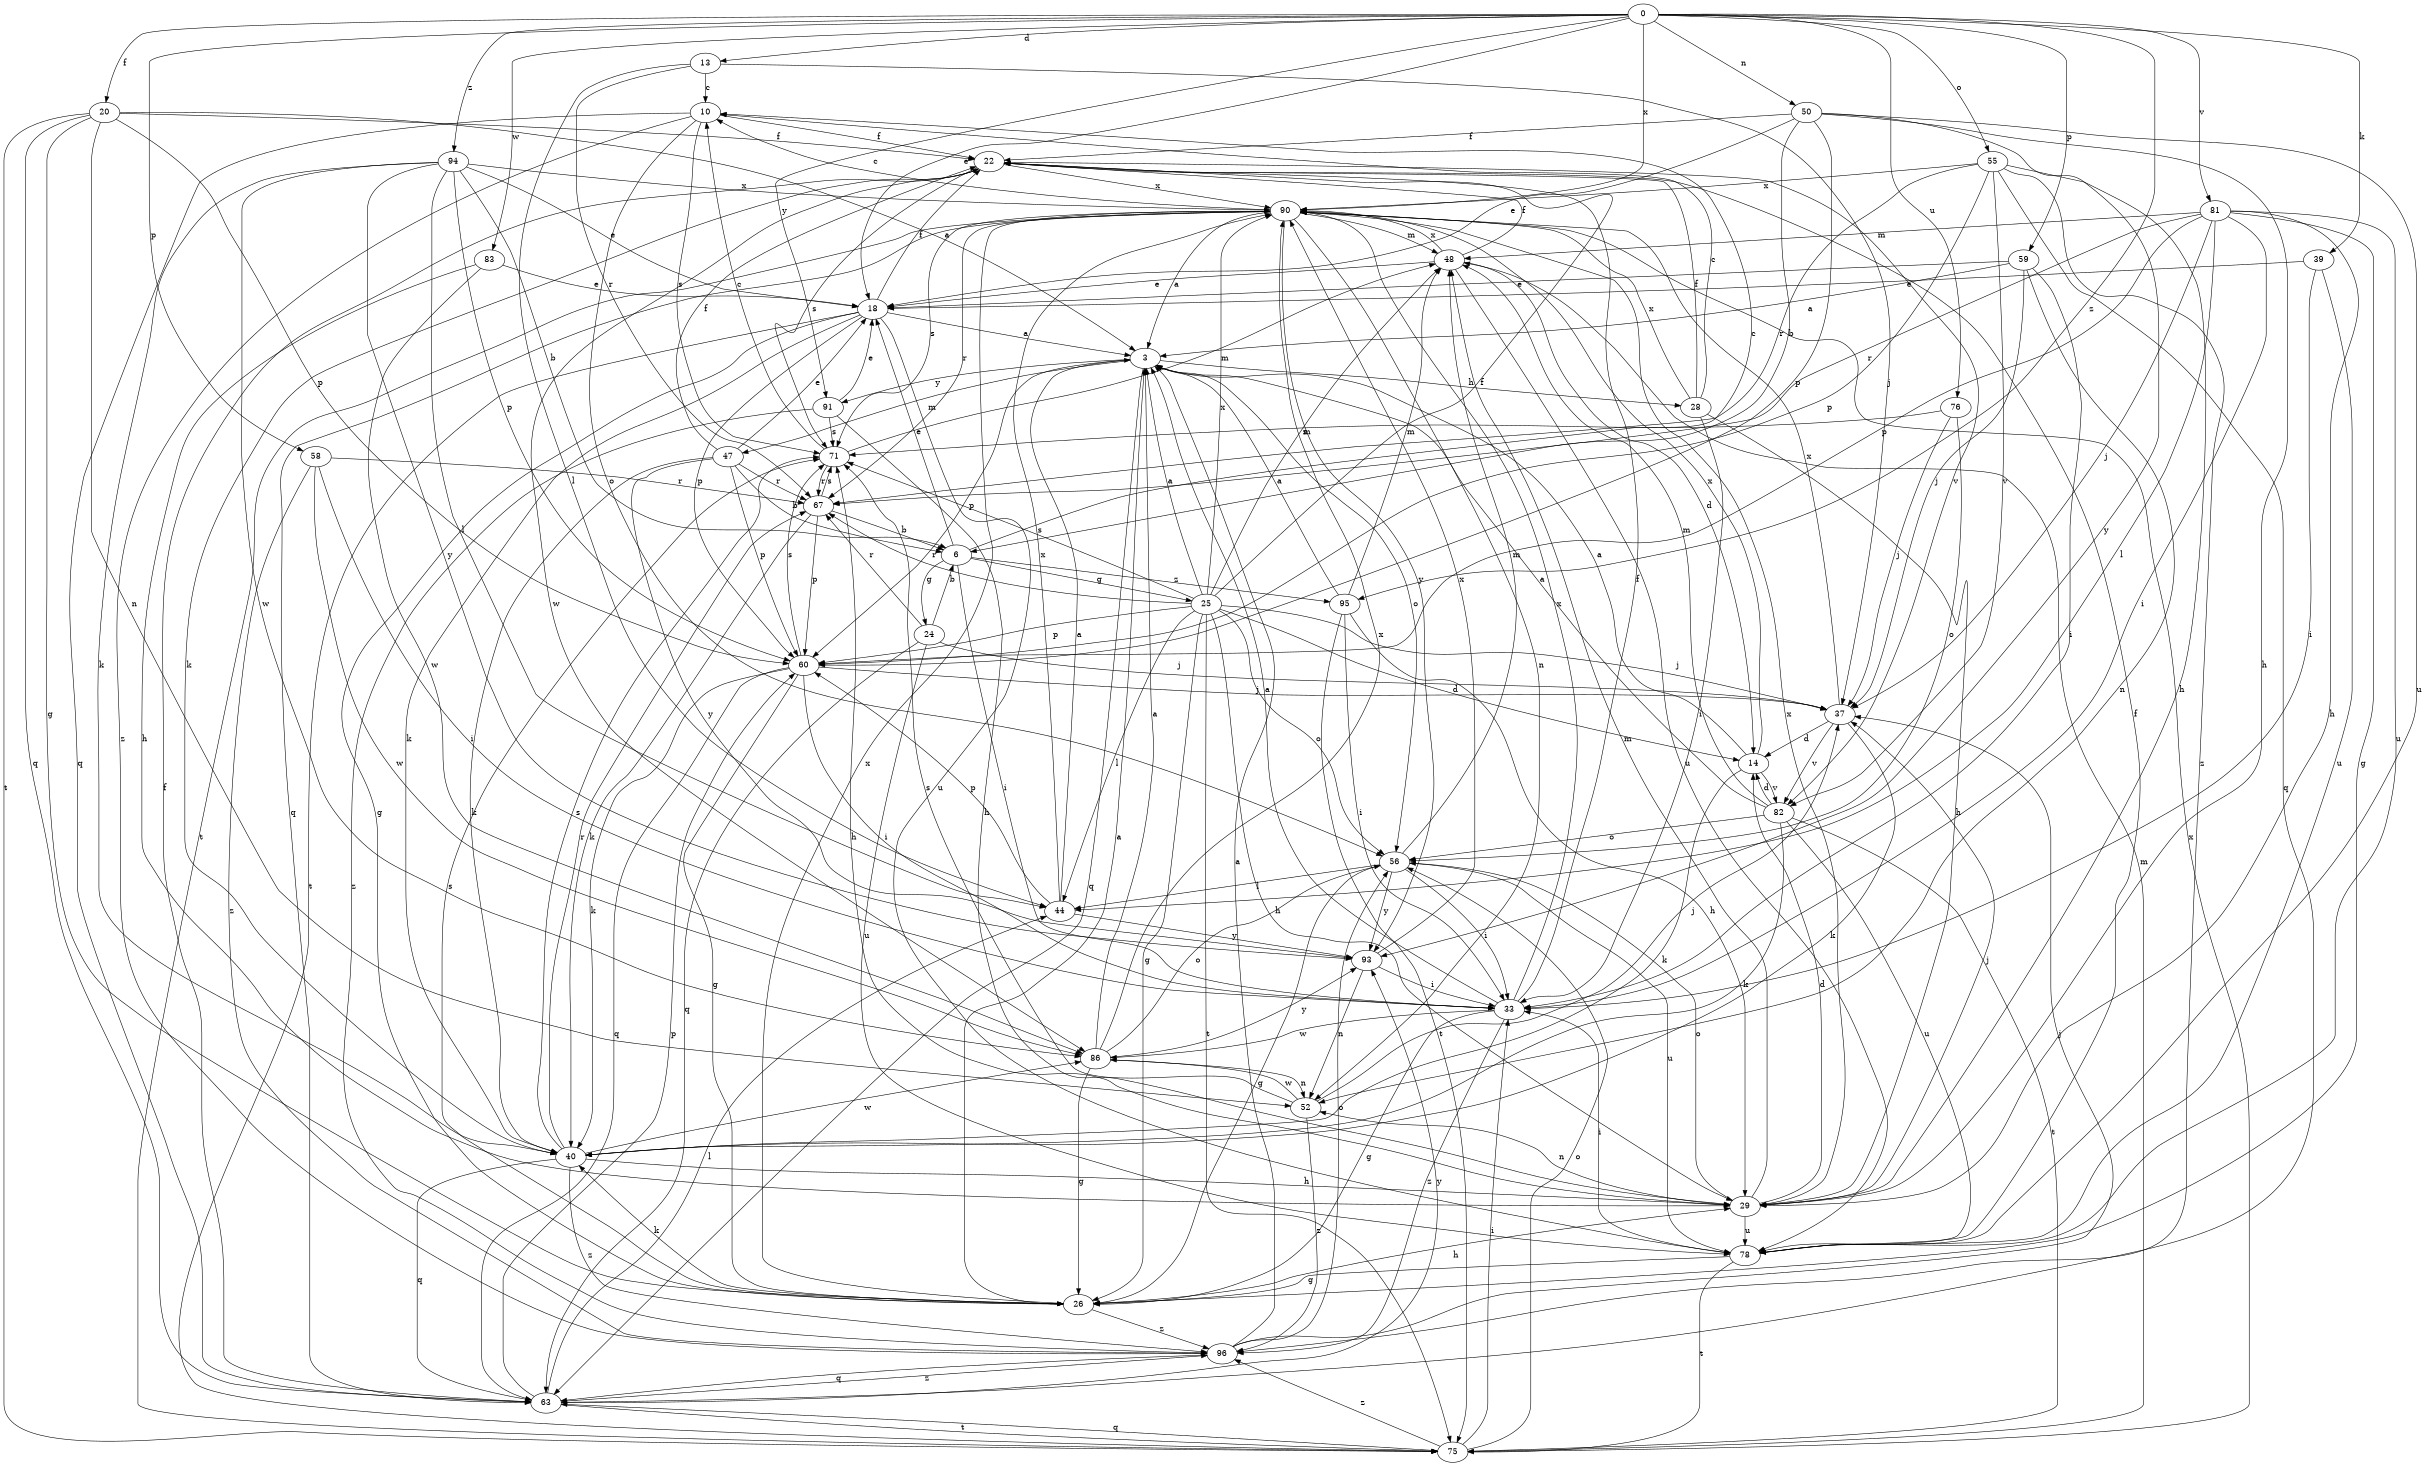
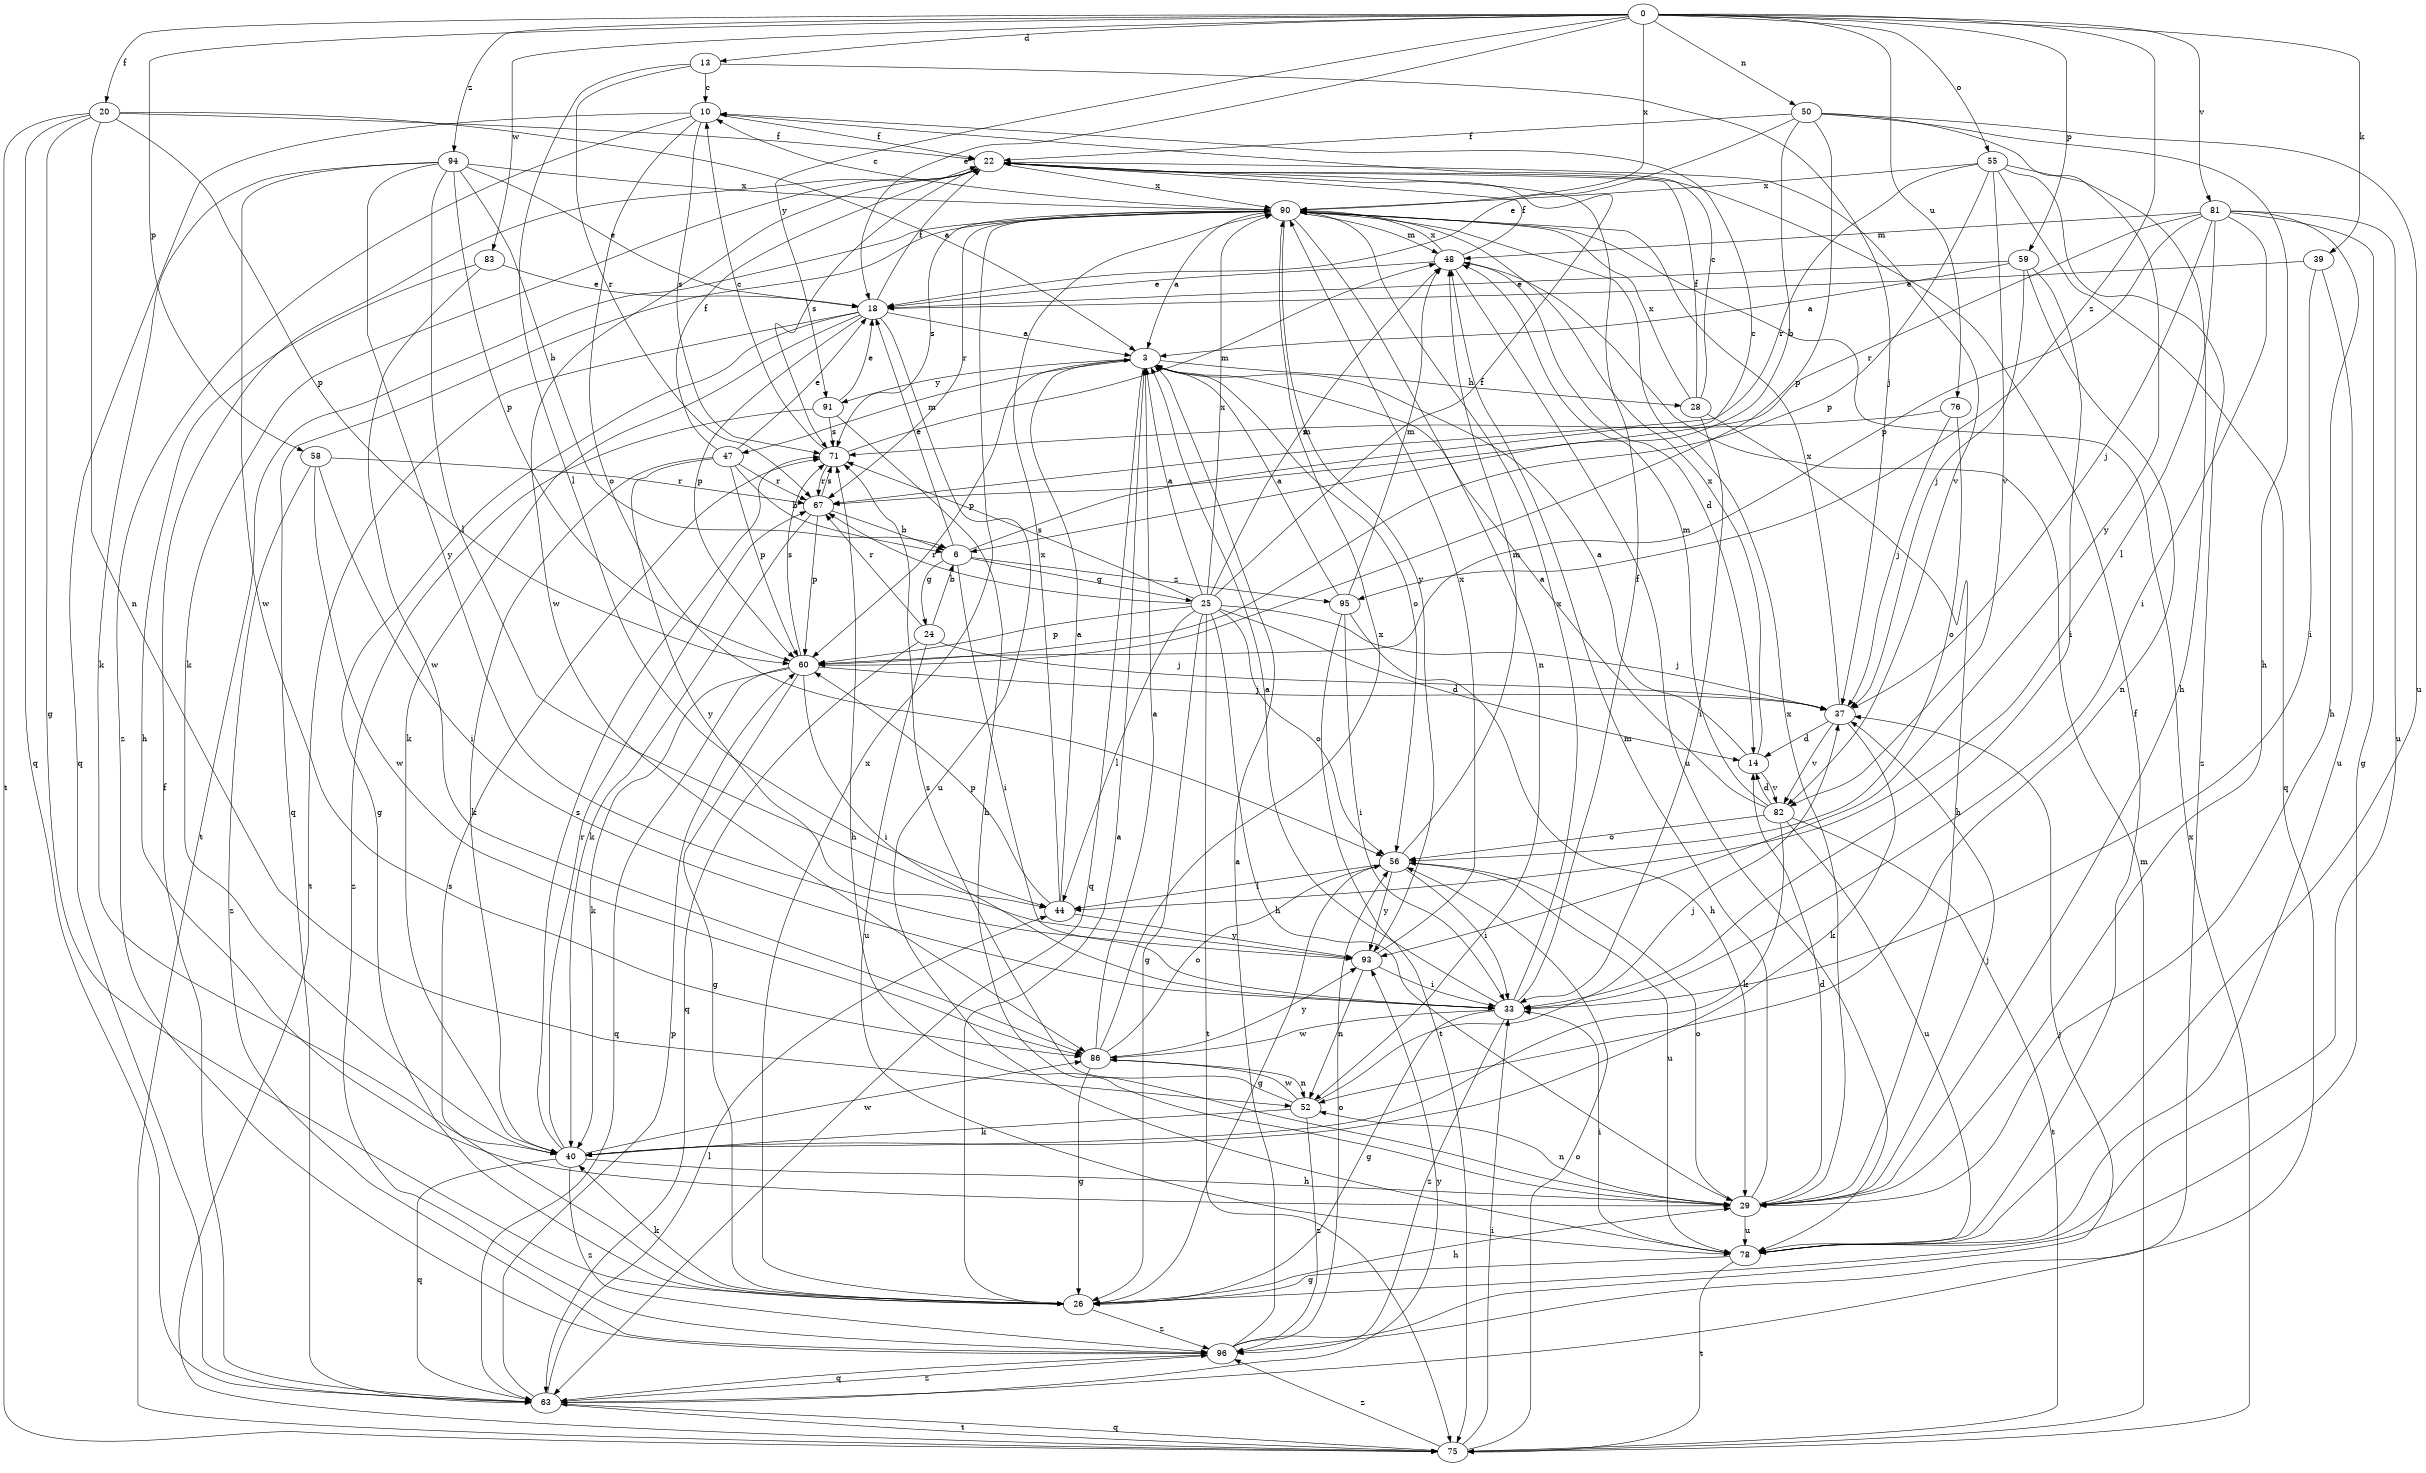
edge "14" -> "40": now "52" -> "40"
